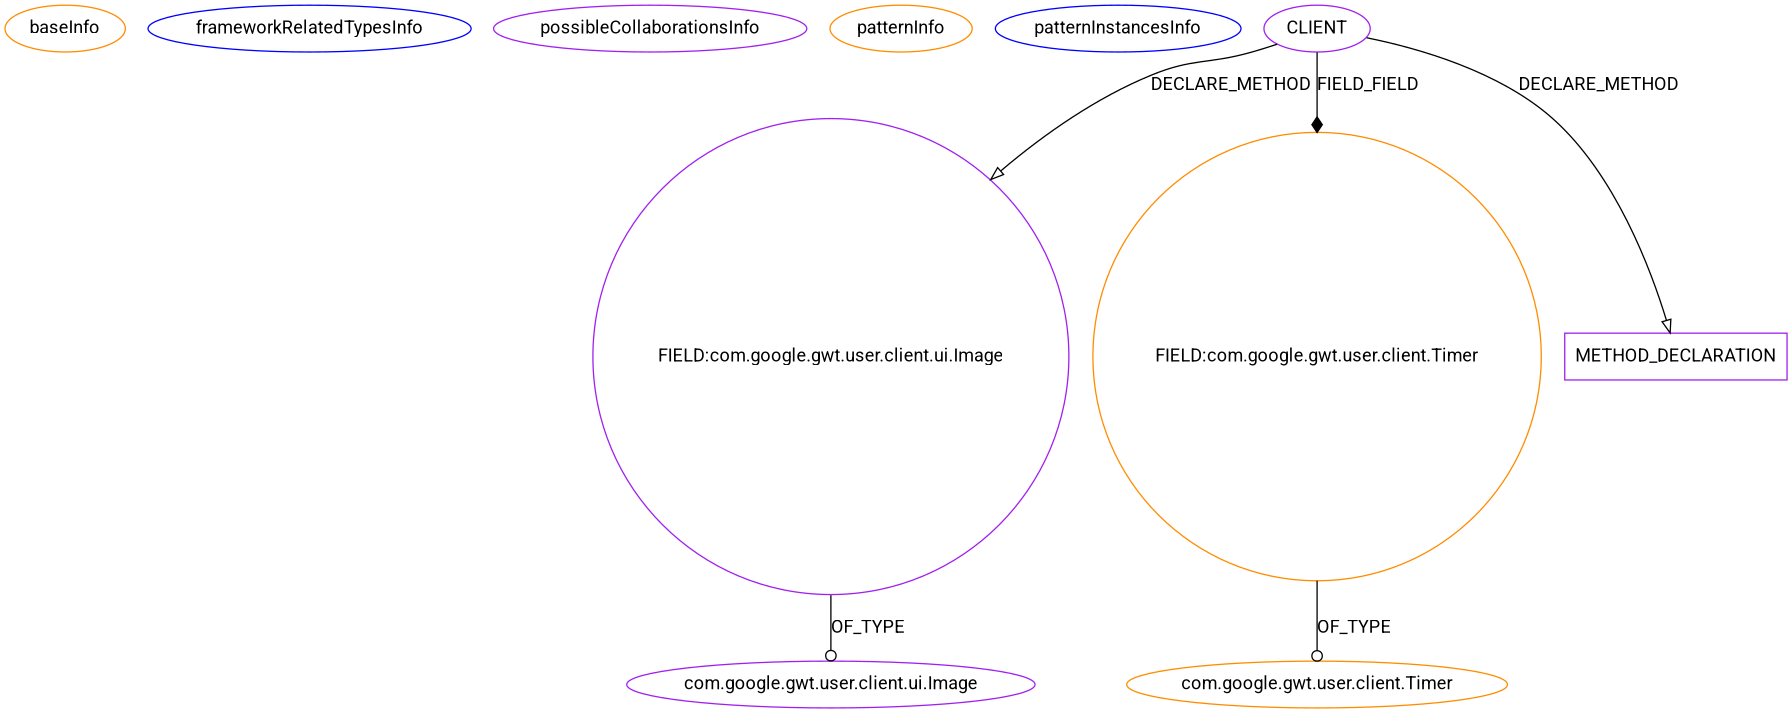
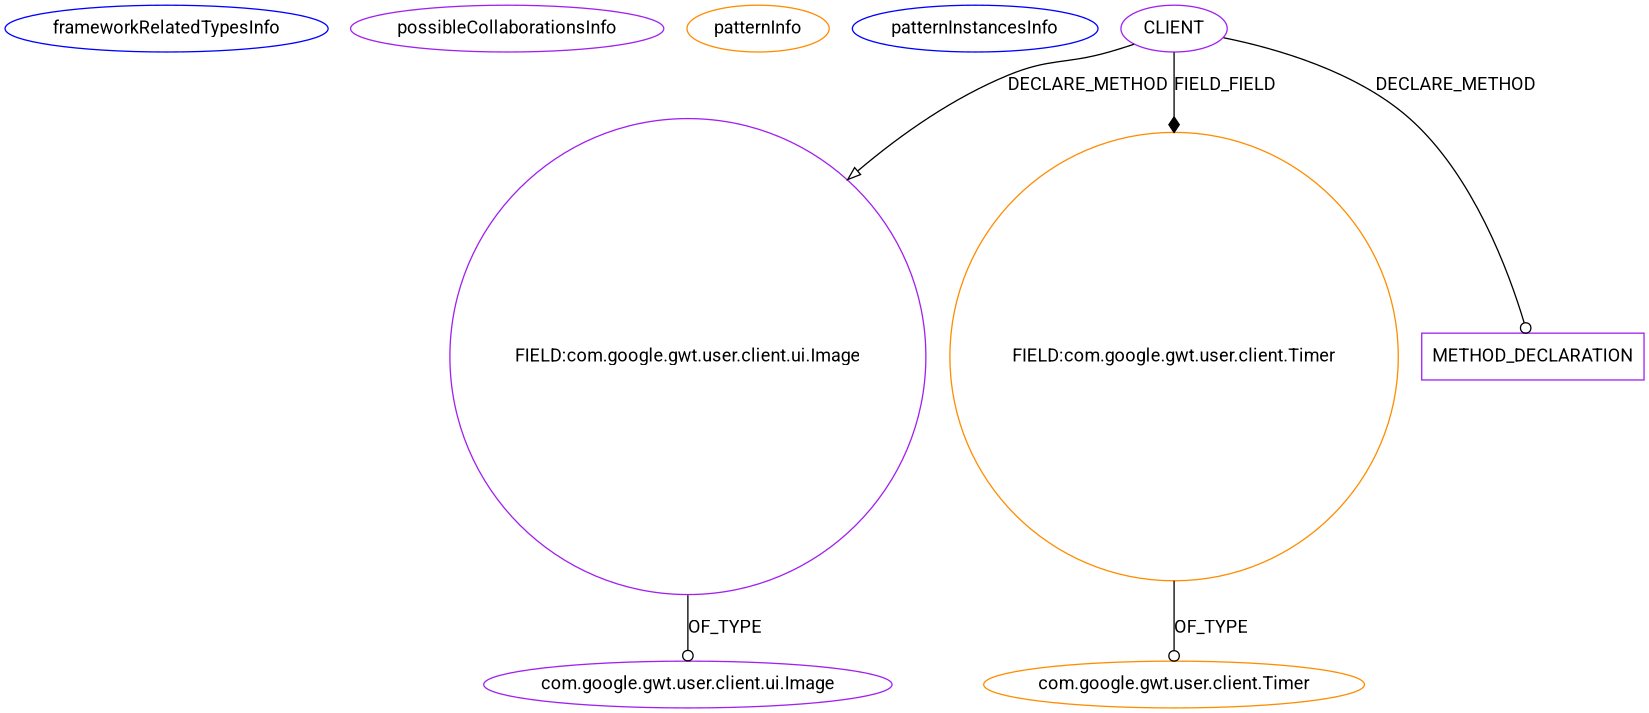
node "baseInfo": removed
edge "CLIENT" -> "METHOD_DECLARATION": arrowhead onormal -> odot
